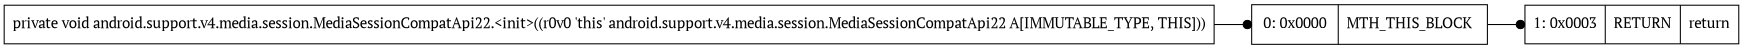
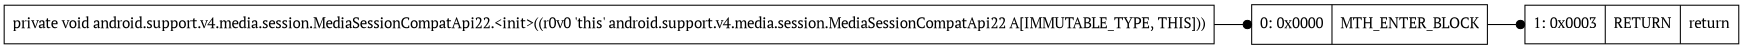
node "0: 0x0000": text "MTH_THIS_BLOCK" -> "MTH_ENTER_BLOCK"
